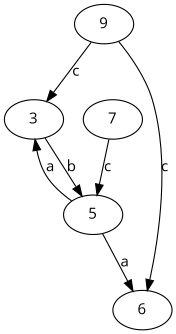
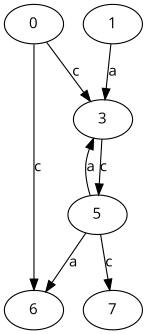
node "9": label "9" -> "0"
node "1": added
edge "7" -> "5": reversed
edge "3" -> "5": label "b" -> "c"
